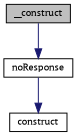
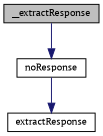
node "__construct": label "__construct" -> "__extractResponse"
node "construct": label "construct" -> "extractResponse"
